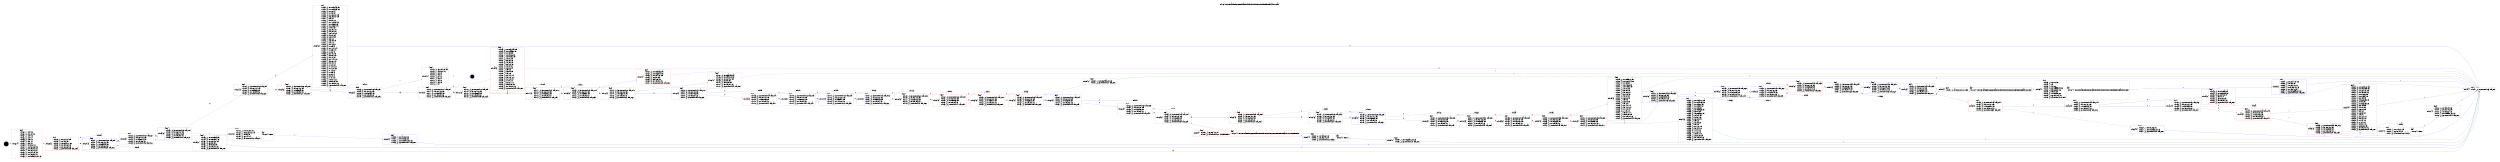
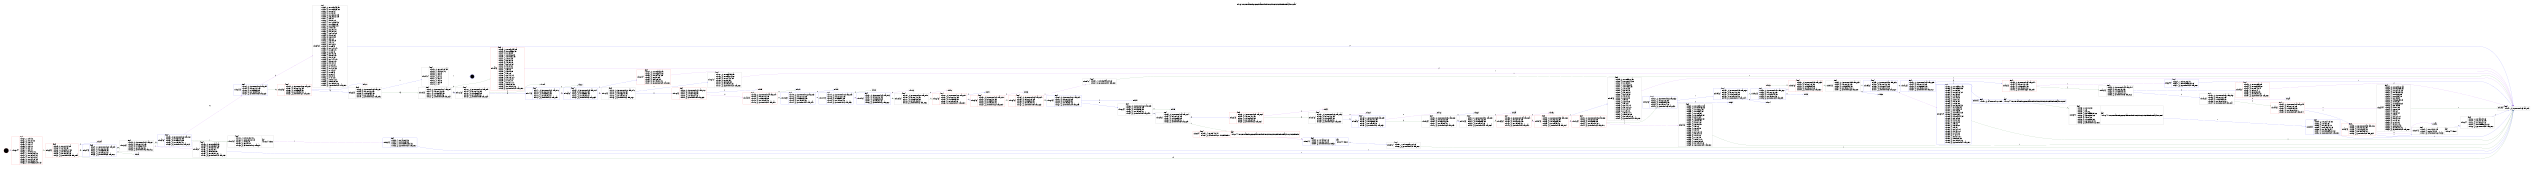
node "0x401e50 [109]": added
